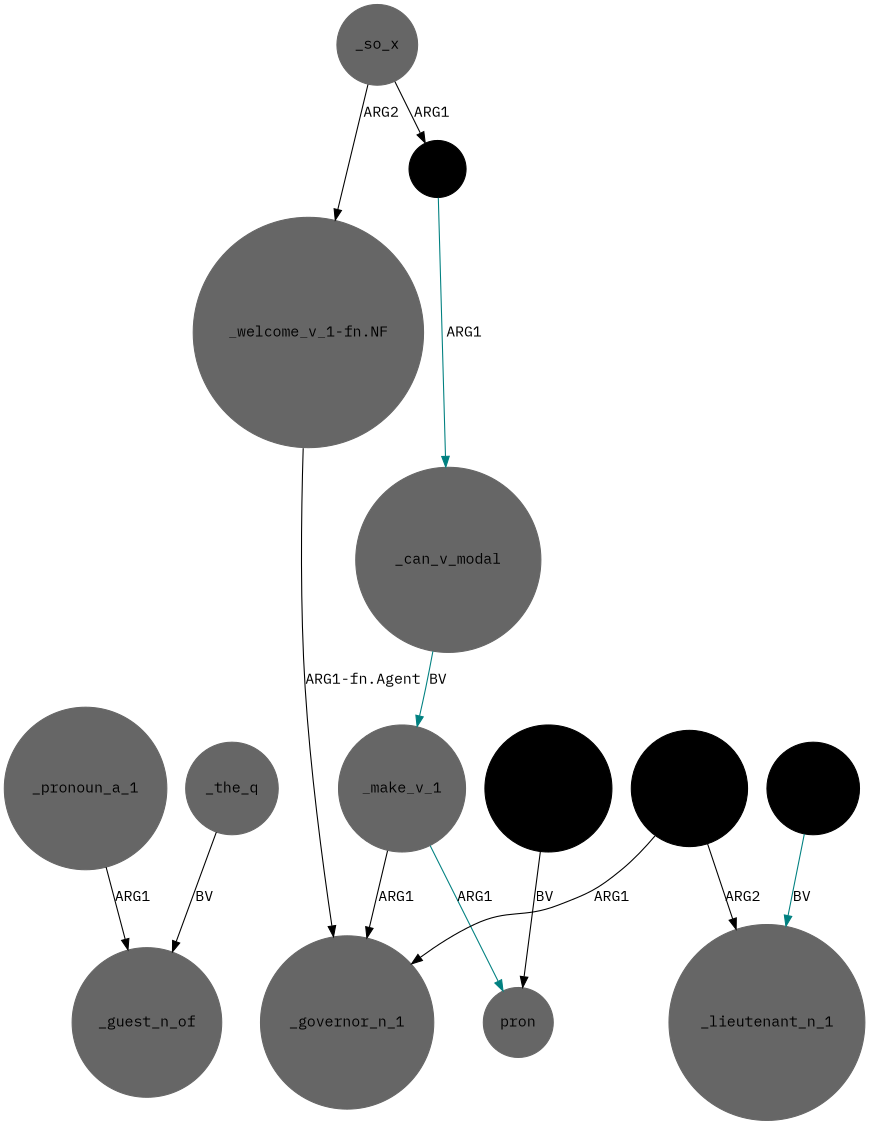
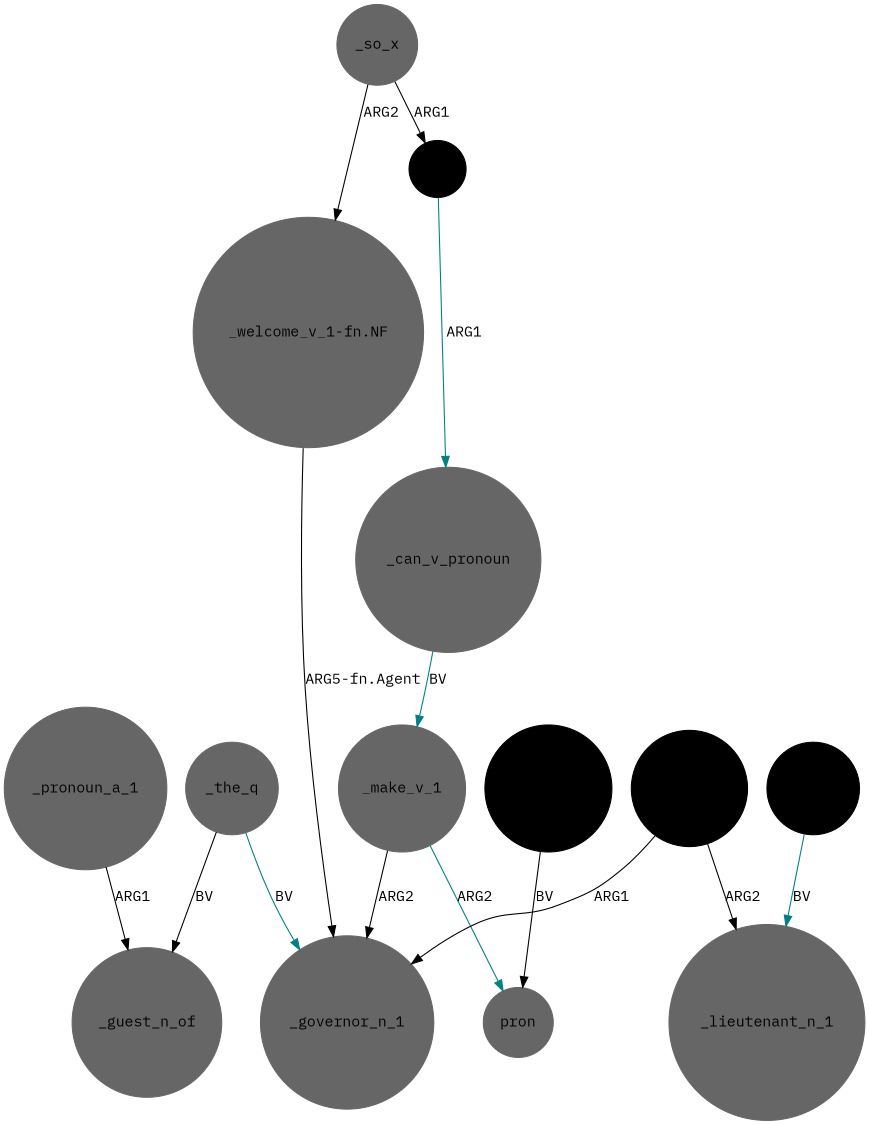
node "_can_v_modal": label "_can_v_modal" -> "_can_v_pronoun"
edge "_welcome_v_1-fn.NF" -> "_governor_n_1": label "ARG1-fn.Agent" -> "ARG5-fn.Agent"
edge "_the_q" -> "_governor_n_1": added, label "BV"
edge "_make_v_1" -> "_governor_n_1": label "ARG1" -> "ARG2"
edge "_make_v_1" -> "pron": label "ARG1" -> "ARG2"
